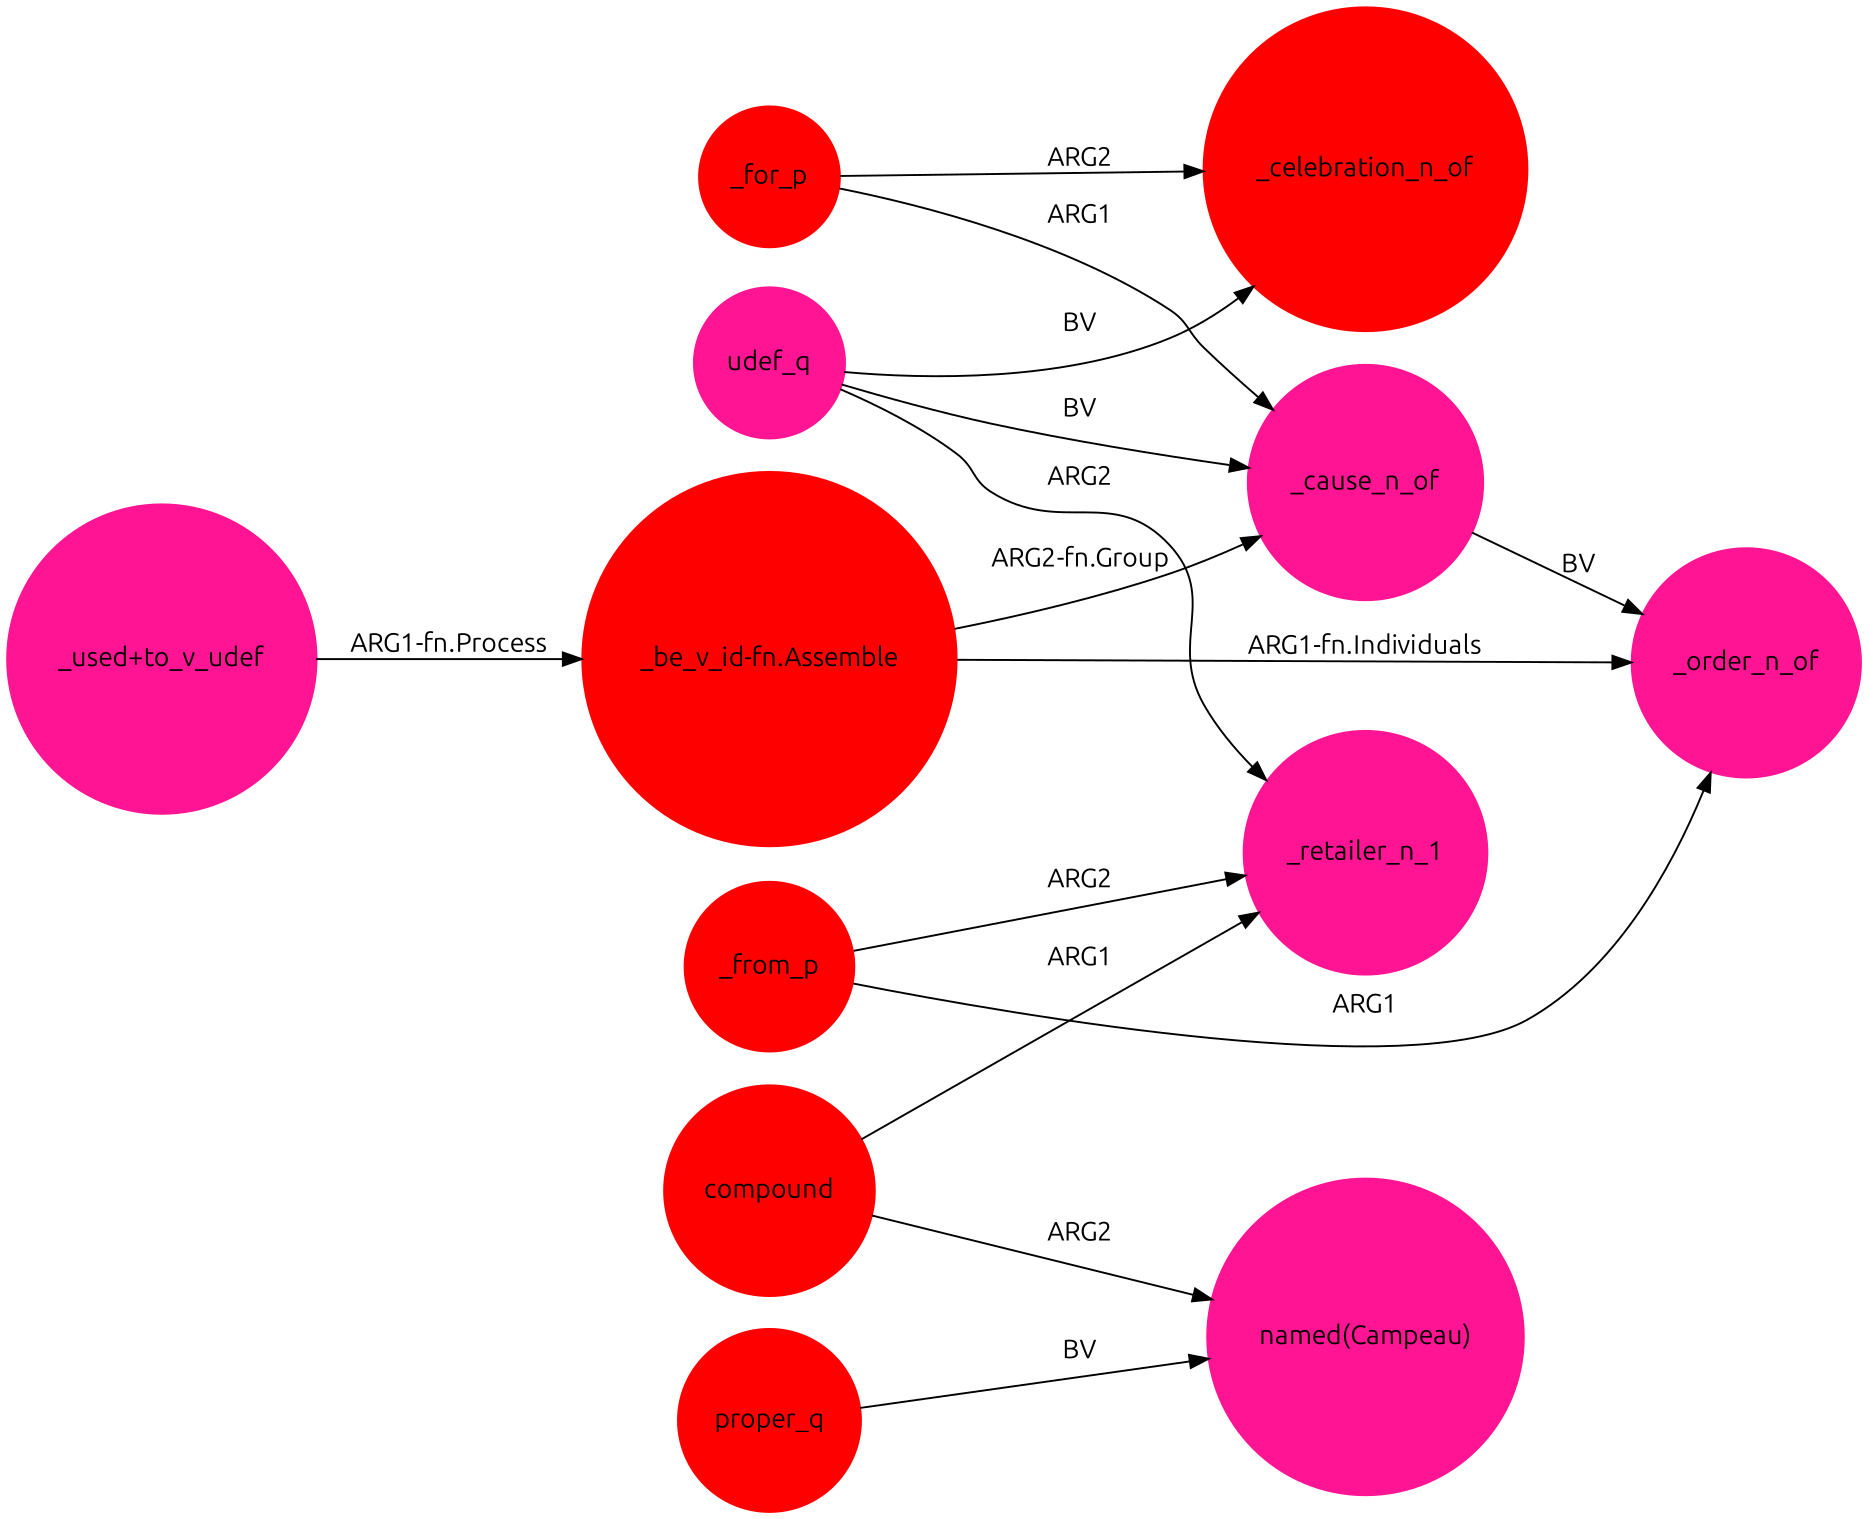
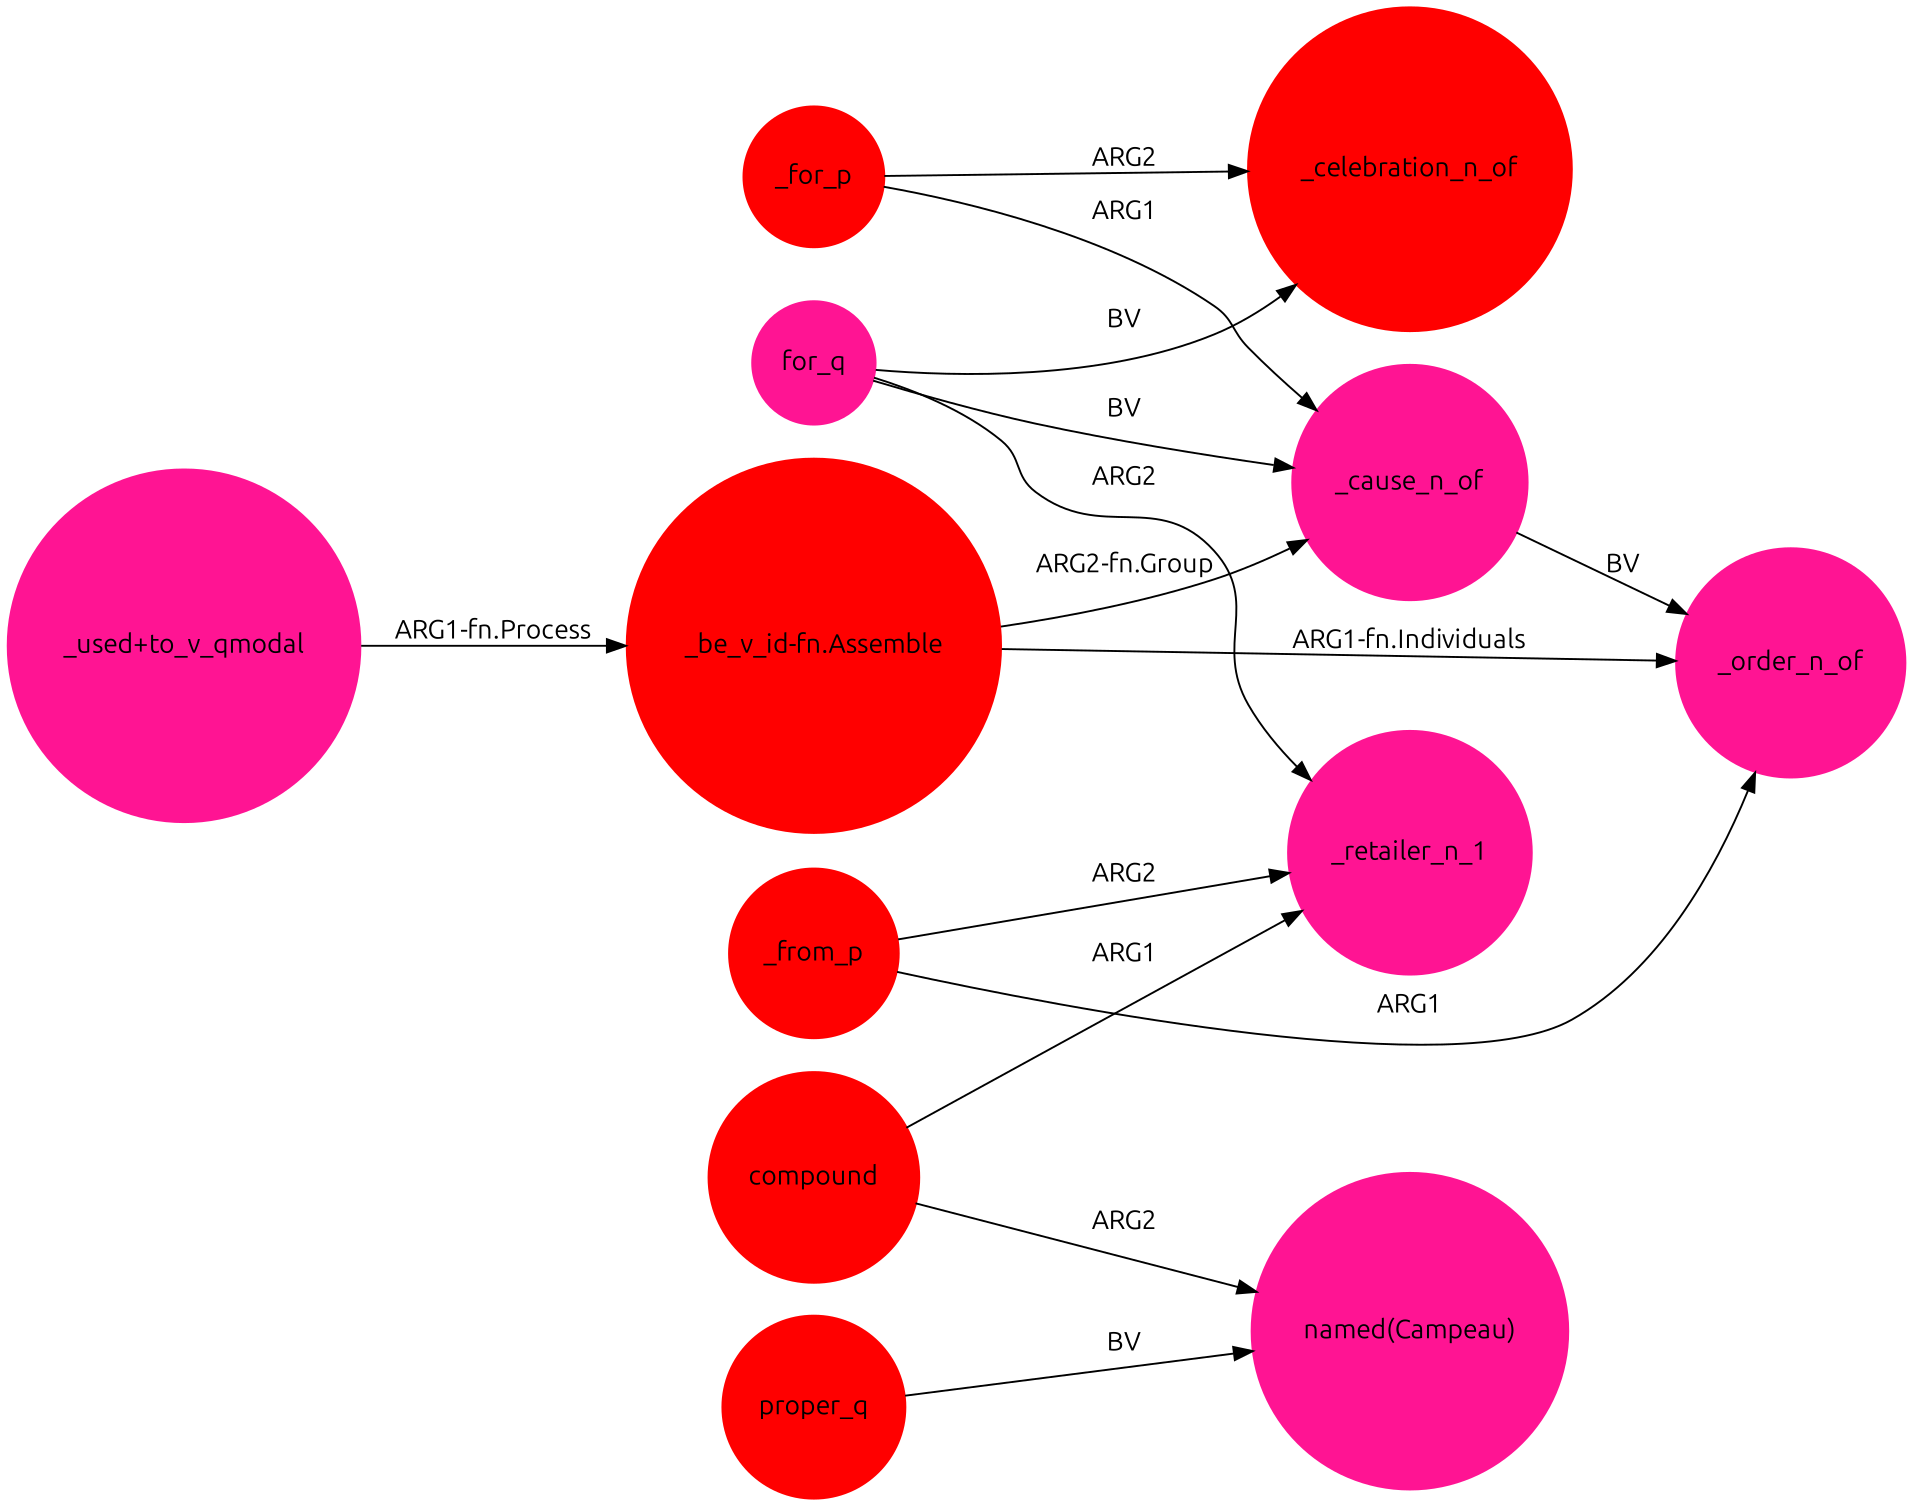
node "udef_q": label "udef_q" -> "for_q"
node "_used+to_v_udef": label "_used+to_v_udef" -> "_used+to_v_qmodal"
